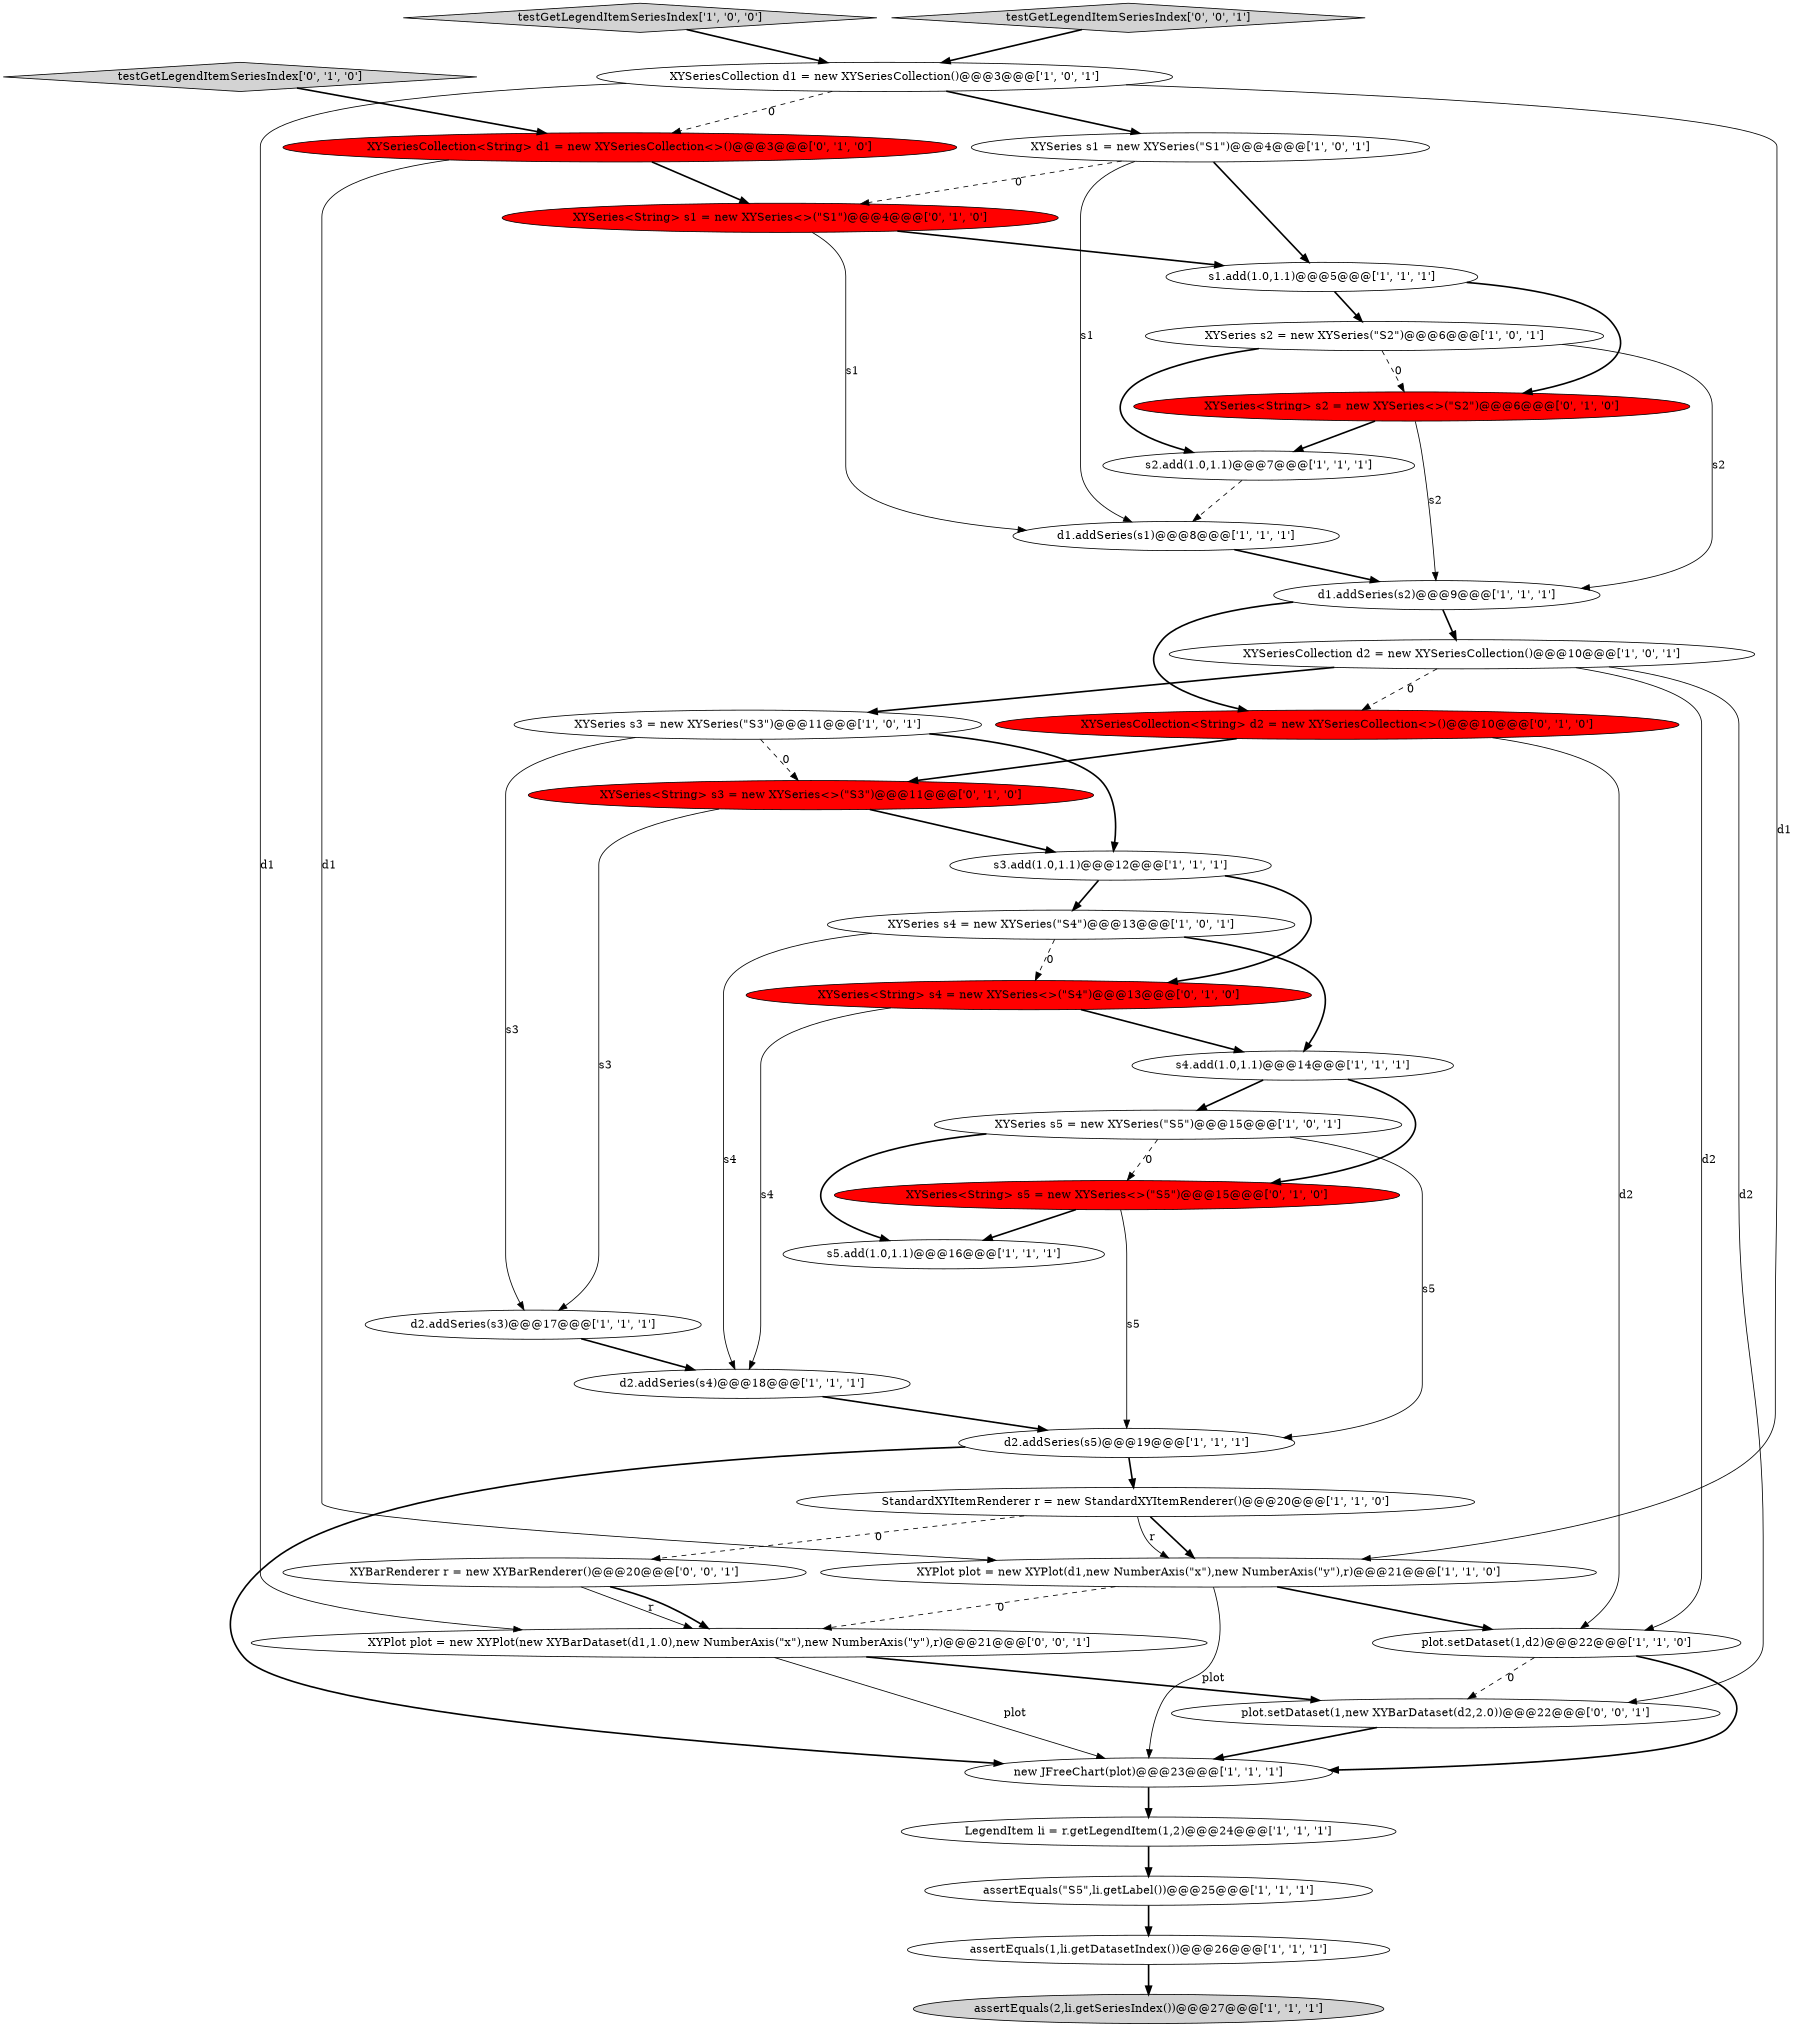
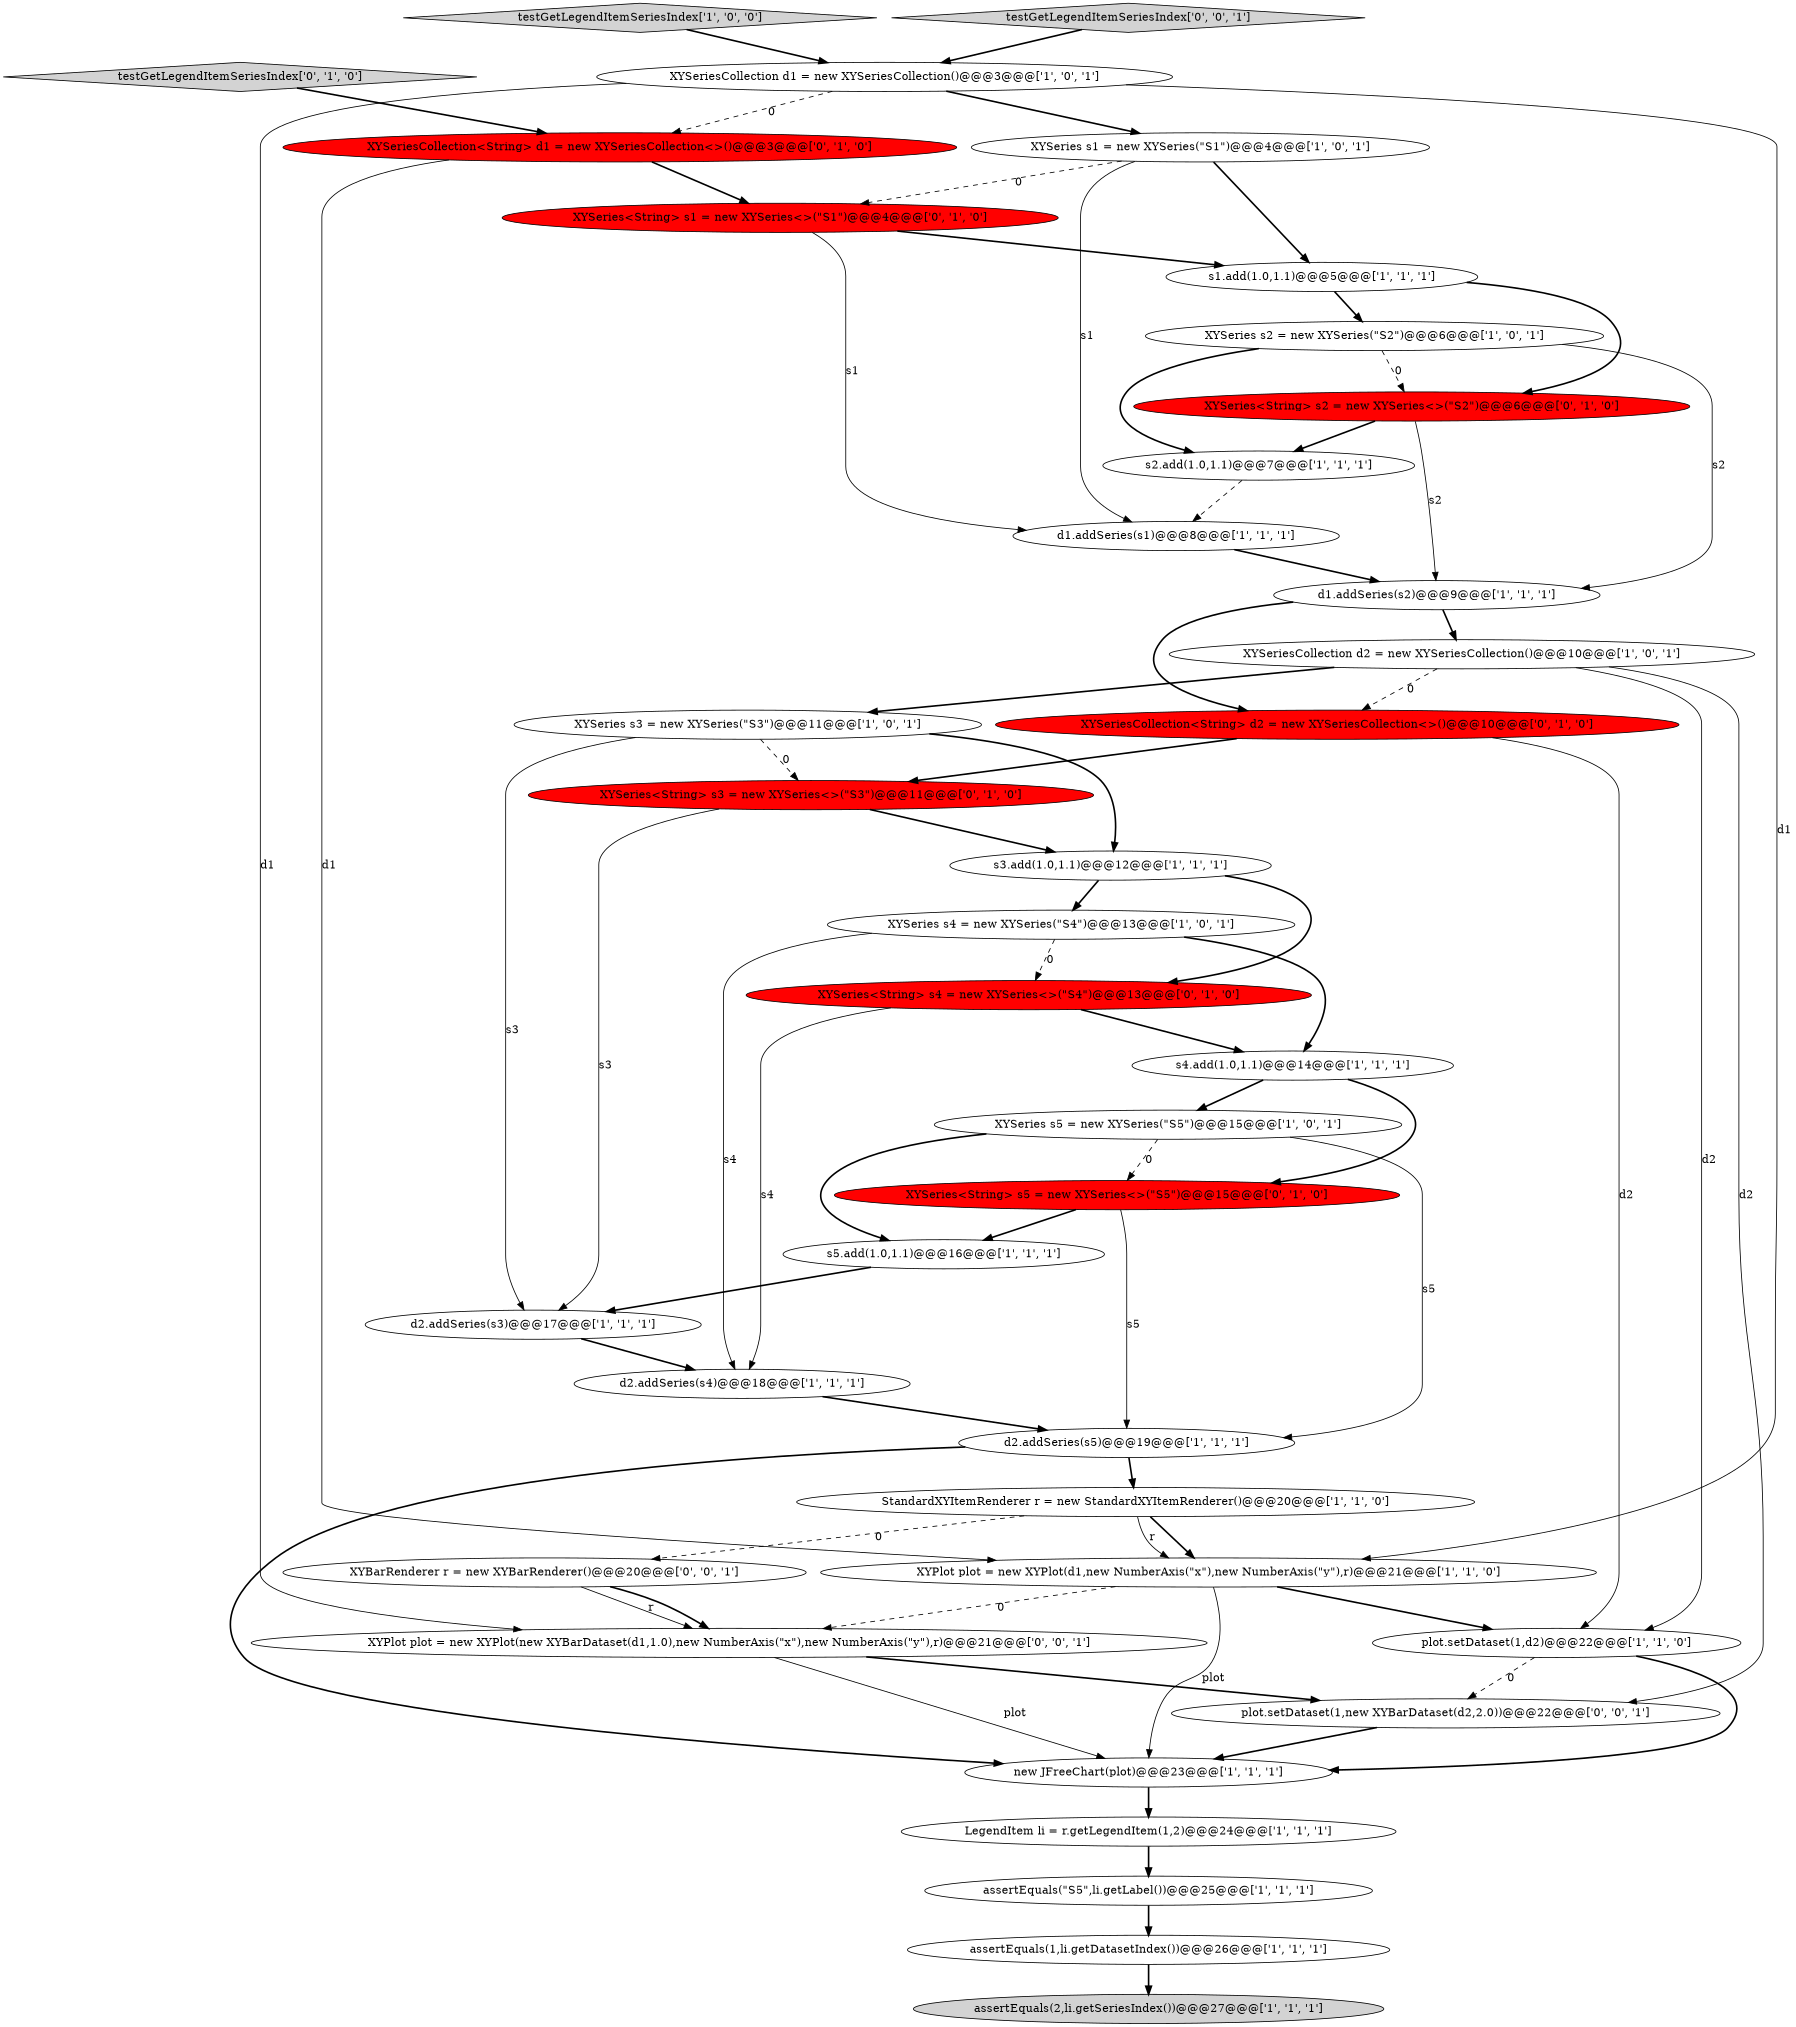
edge "s5.add(1.0,1.1)@@@16@@@['1', '1', '1']" -> "d2.addSeries(s3)@@@17@@@['1', '1', '1']": added
